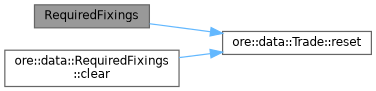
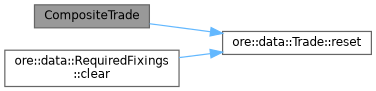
node "RequiredFixings": label "RequiredFixings" -> "CompositeTrade"
